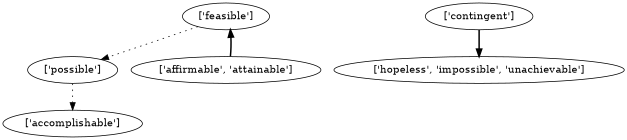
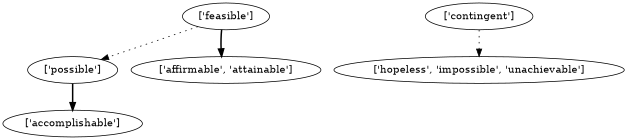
edge "['contingent']" -> "['hopeless', 'impossible', 'unachievable']": style bold -> dotted
edge "['affirmable', 'attainable']" -> "['feasible']": reversed
edge "['possible']" -> "['accomplishable']": style dotted -> bold
